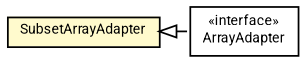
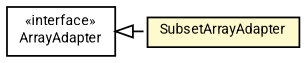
edge "ArrayAdapter" -> "SubsetArrayAdapter": reversed
